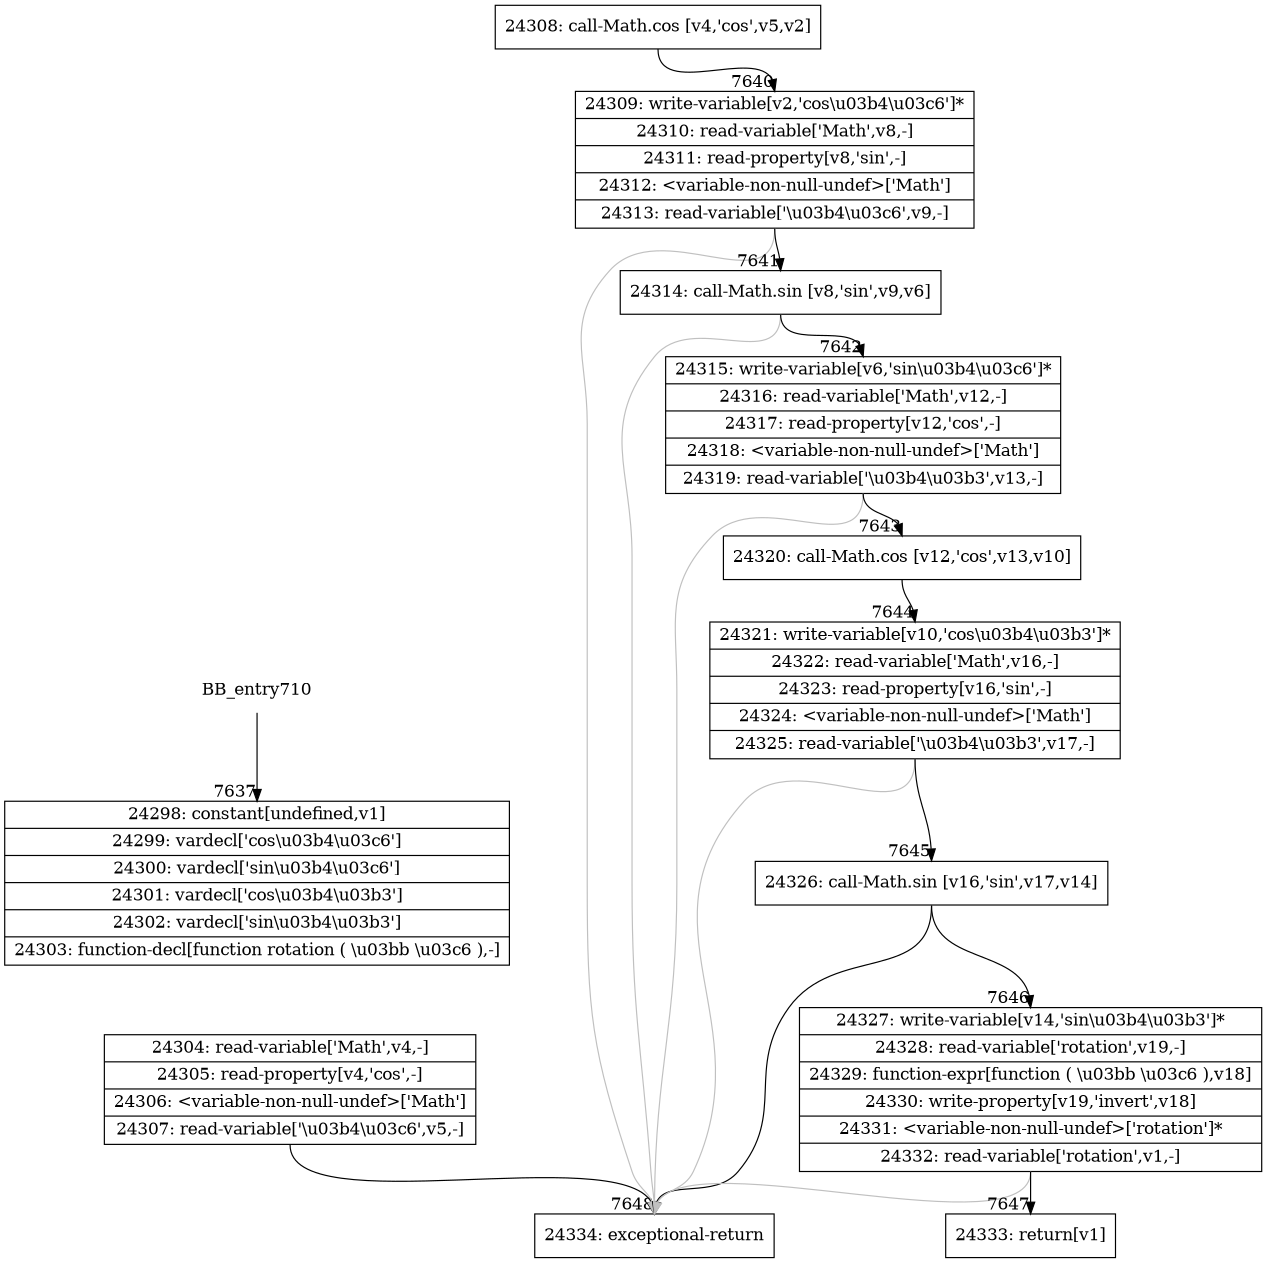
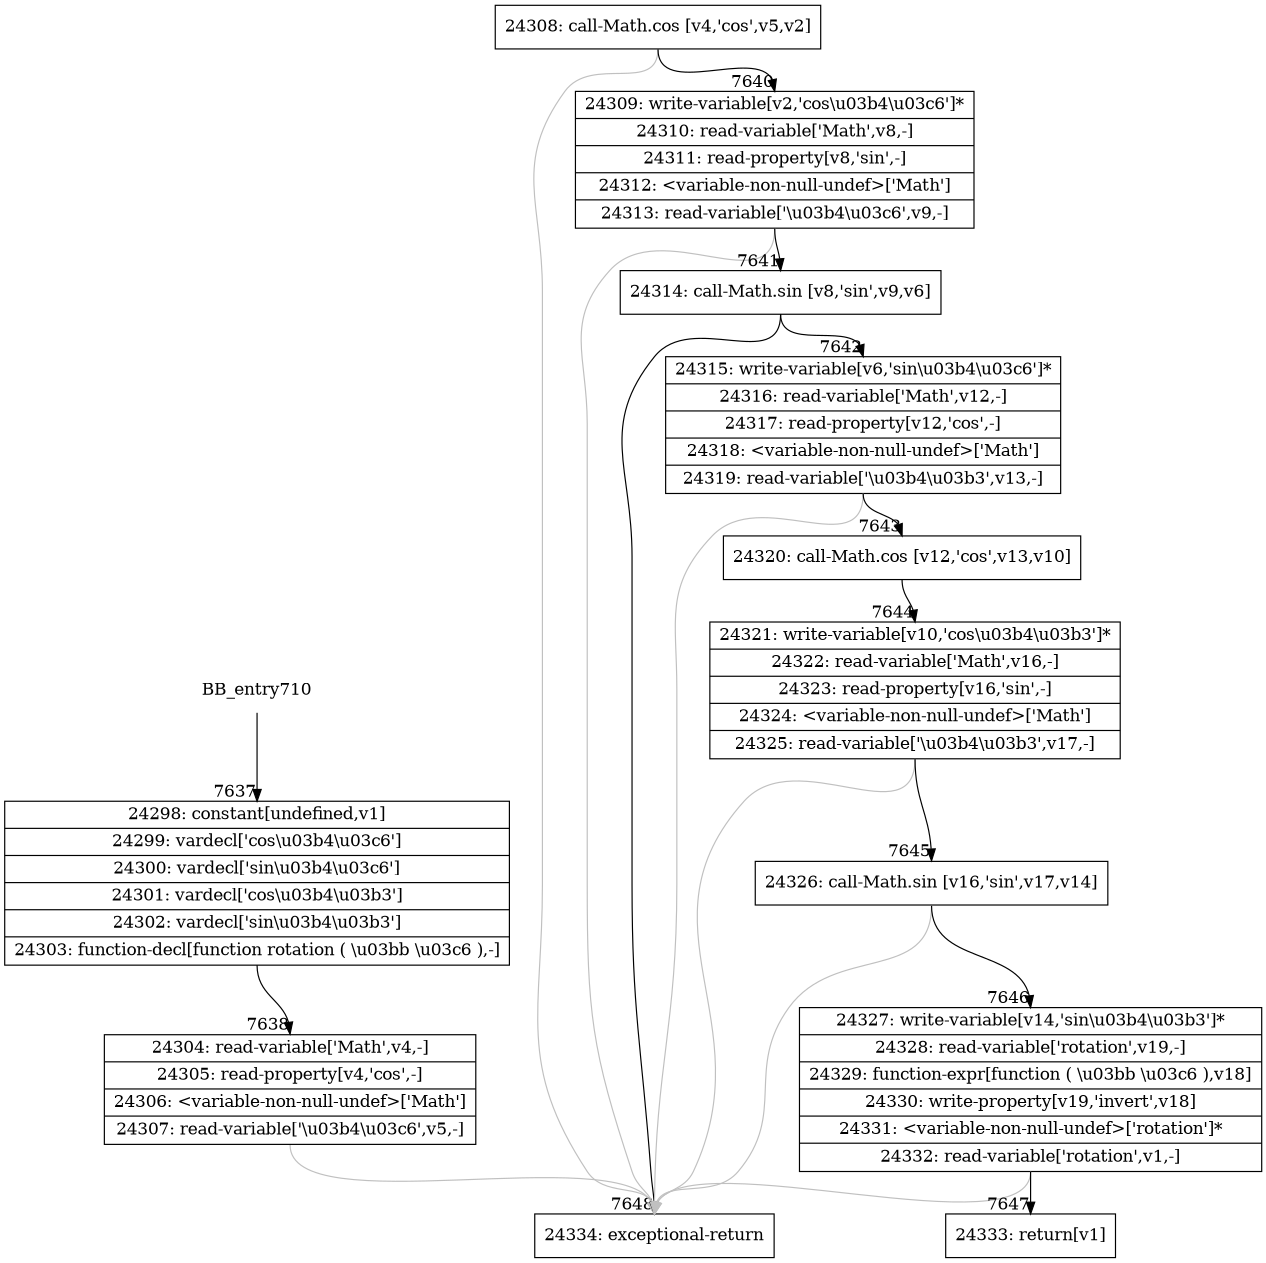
edge "24308: call-Math.cos [v4,'cos',v5,v2]" -> "24334: exceptional-return": added
edge "24314: call-Math.sin [v8,'sin',v9,v6]" -> "24334: exceptional-return": color gray -> black
edge "24298: constant[undefined,v1]" -> "24304: read-variable['Math',v4,-]": added
edge "24326: call-Math.sin [v16,'sin',v17,v14]" -> "24334: exceptional-return": color black -> gray
edge "24304: read-variable['Math',v4,-]" -> "24334: exceptional-return": color black -> gray
